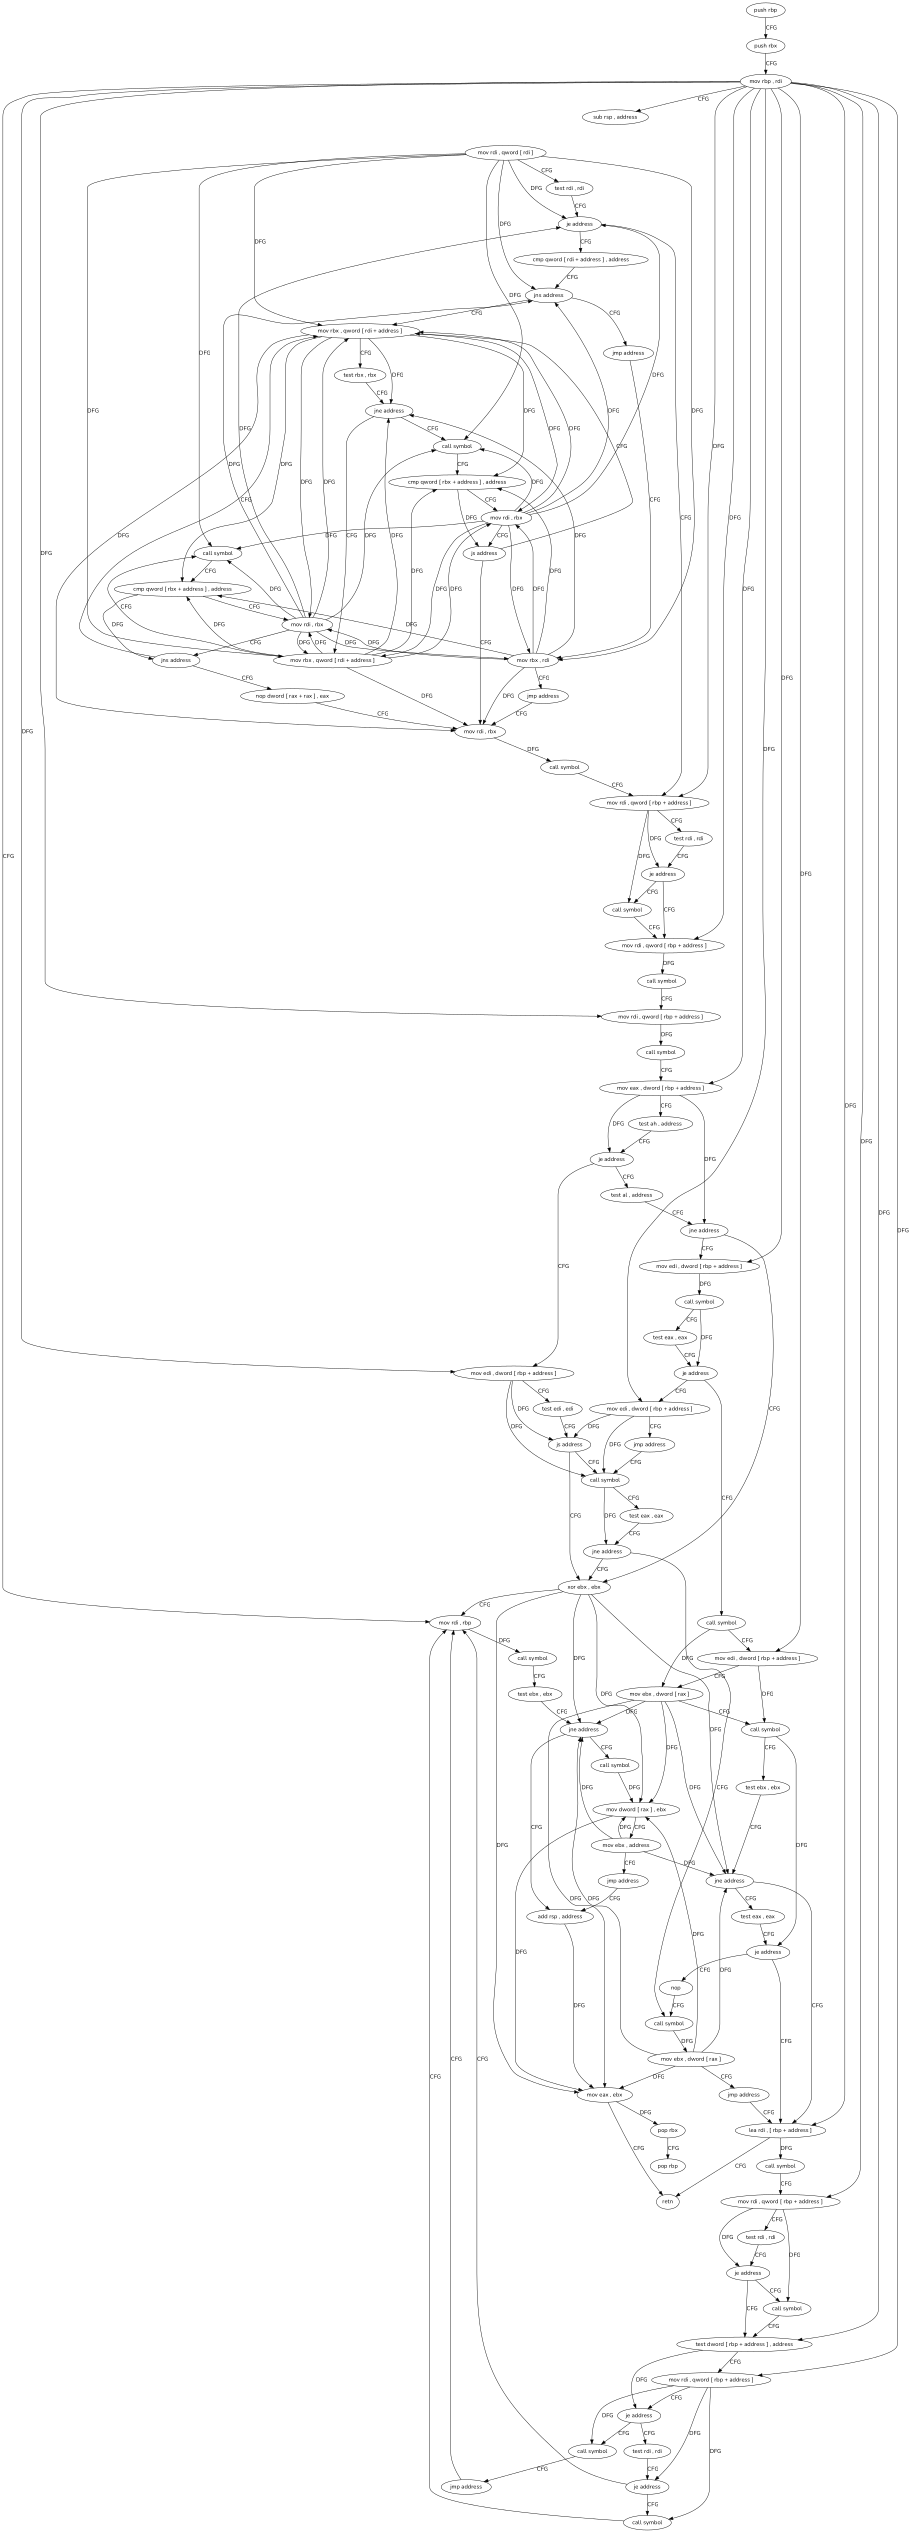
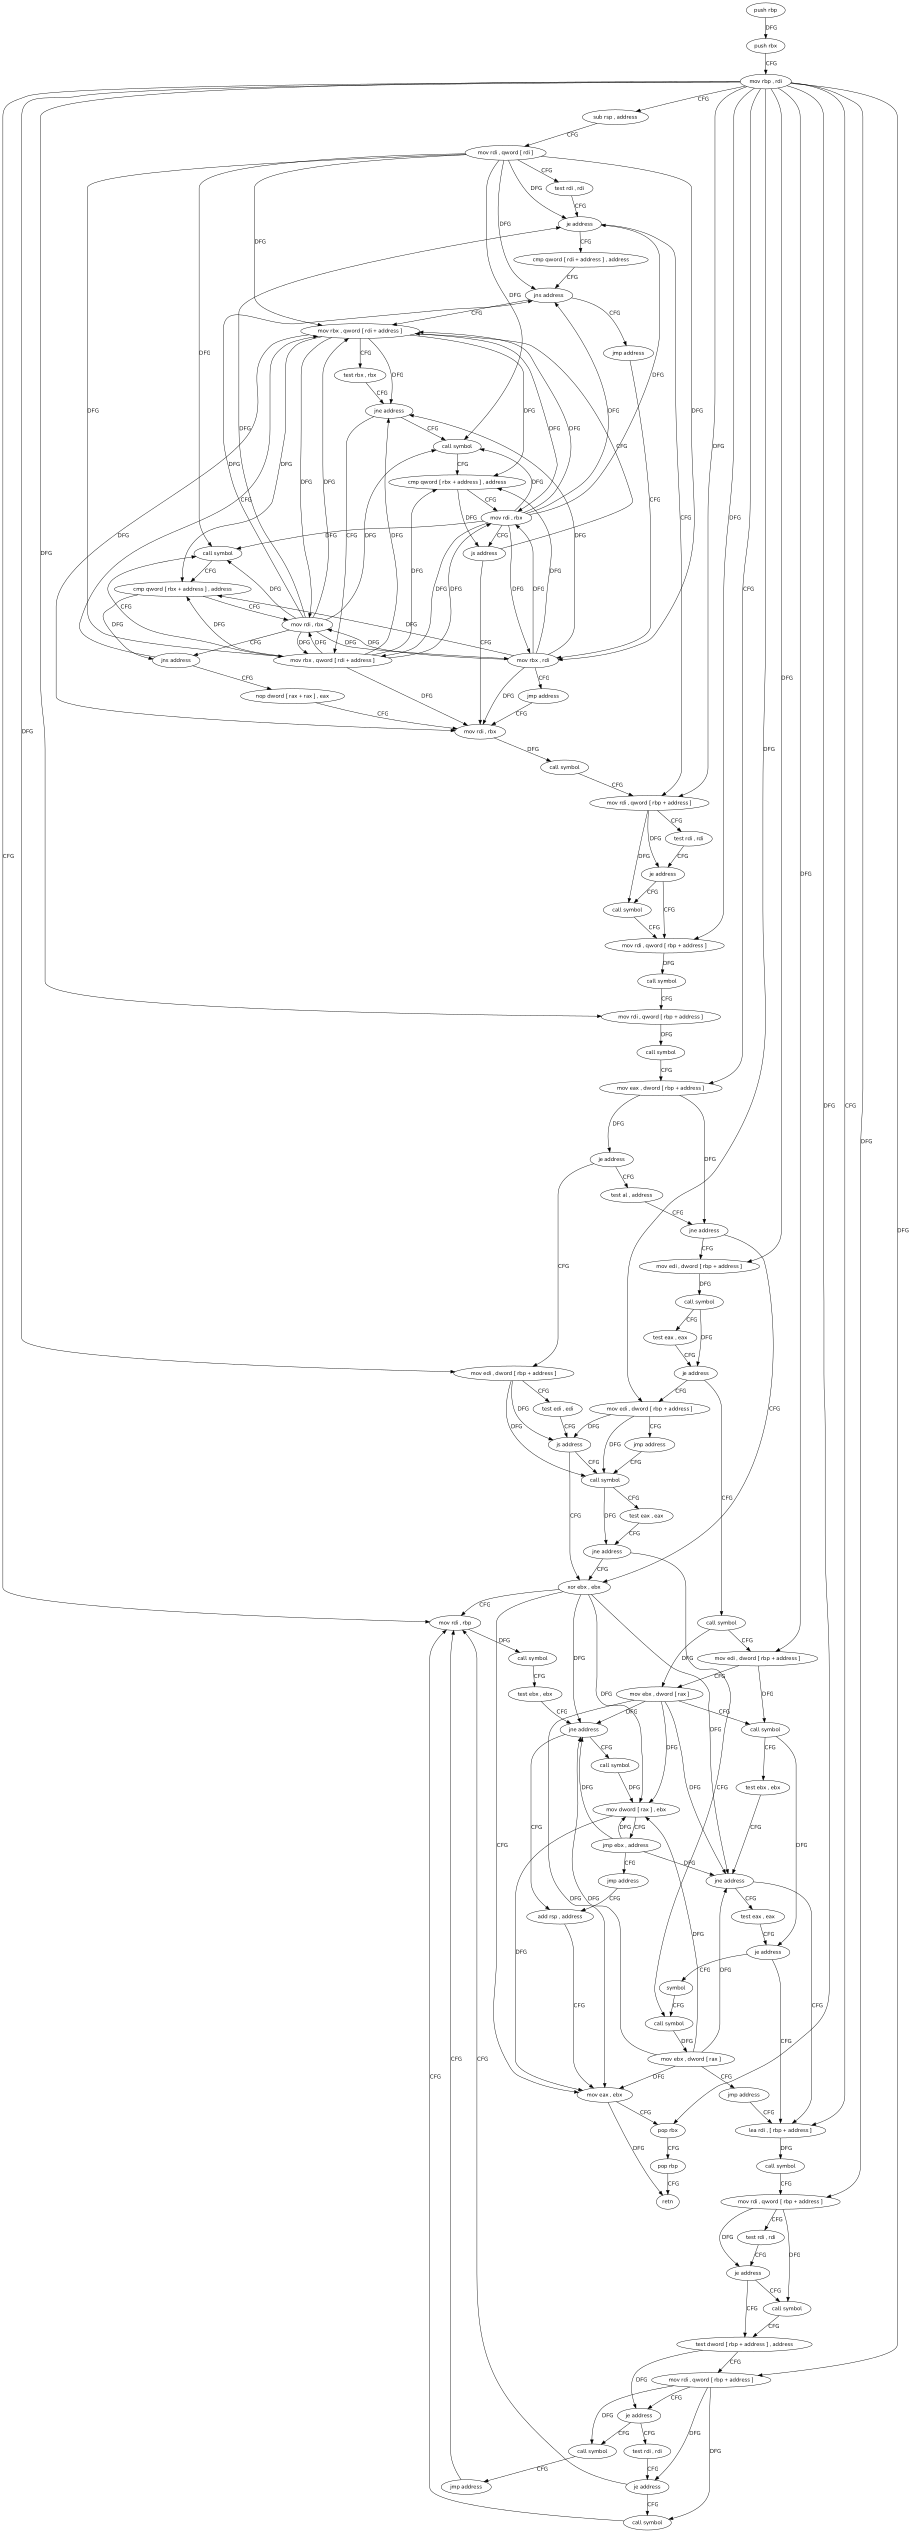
edge "push rbp" -> "push rbx": label "CFG" -> "DFG"
edge "sub rsp , address" -> "mov rdi , qword [ rdi ]": added, label "CFG"
edge "mov rbp , rdi" -> "mov eax , dword [ rbp + address ]": label "DFG" -> "CFG"
edge "mov rbp , rdi" -> "lea rdi , [ rbp + address ]": label "DFG" -> "CFG"
node "test ah , address": removed
edge "mov rbp , rdi" -> "test dword [ rbp + address ] , address": now "mov rbp , rdi" -> "pop rbx"
edge "xor ebx , ebx" -> "mov eax , ebx": label "DFG" -> "CFG"
node "mov ebx , address": label "mov ebx , address" -> "jmp ebx , address"
node "nop": label "nop" -> "symbol"
edge "add rsp , address" -> "mov eax , ebx": label "DFG" -> "CFG"
edge "mov eax , ebx" -> "pop rbx": label "DFG" -> "CFG"
edge "mov eax , ebx" -> "retn": label "CFG" -> "DFG"
edge "lea rdi , [ rbp + address ]" -> "retn": now "pop rbp" -> "retn"
